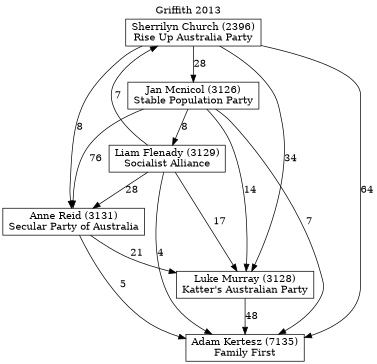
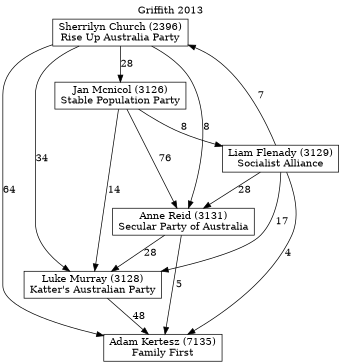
edge "Jan Mcnicol (3126) Stable Population Party" -> "Adam Kertesz (7135) Family First": removed, label "7"
edge "Anne Reid (3131) Secular Party of Australia" -> "Luke Murray (3128) Katter's Australian Party": label "21" -> "28"
